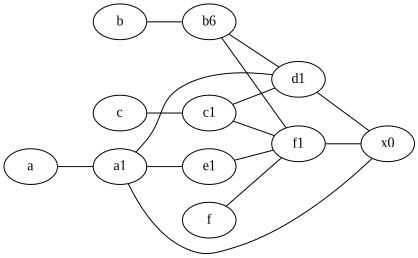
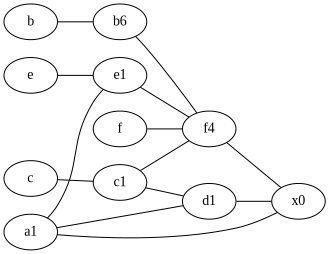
edge "b6" -- "d1": removed
node "e": added
node "f1": label "f1" -> "f4"
node "a": removed
